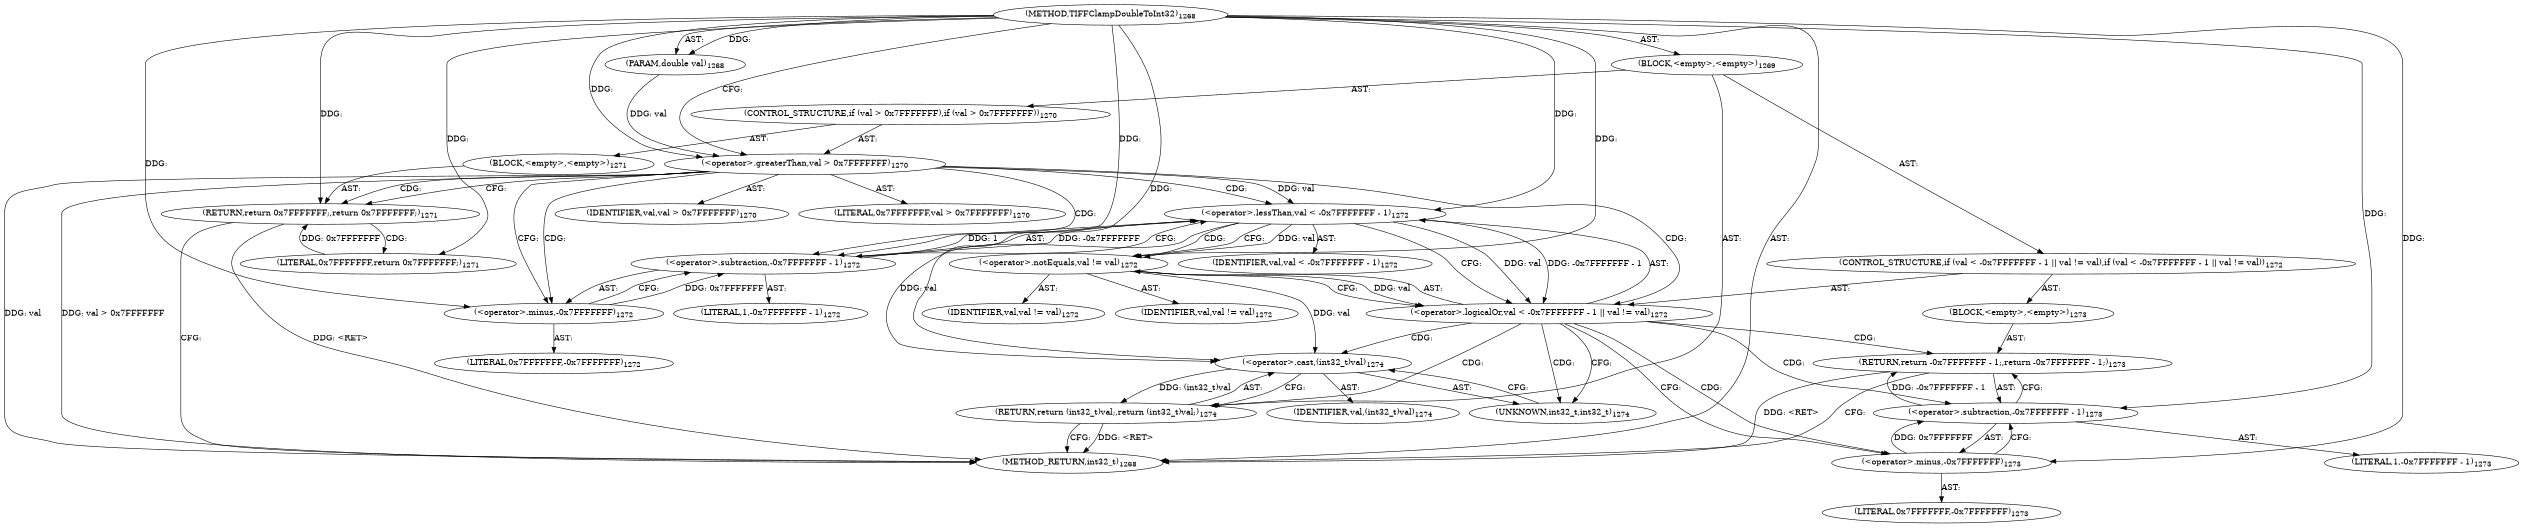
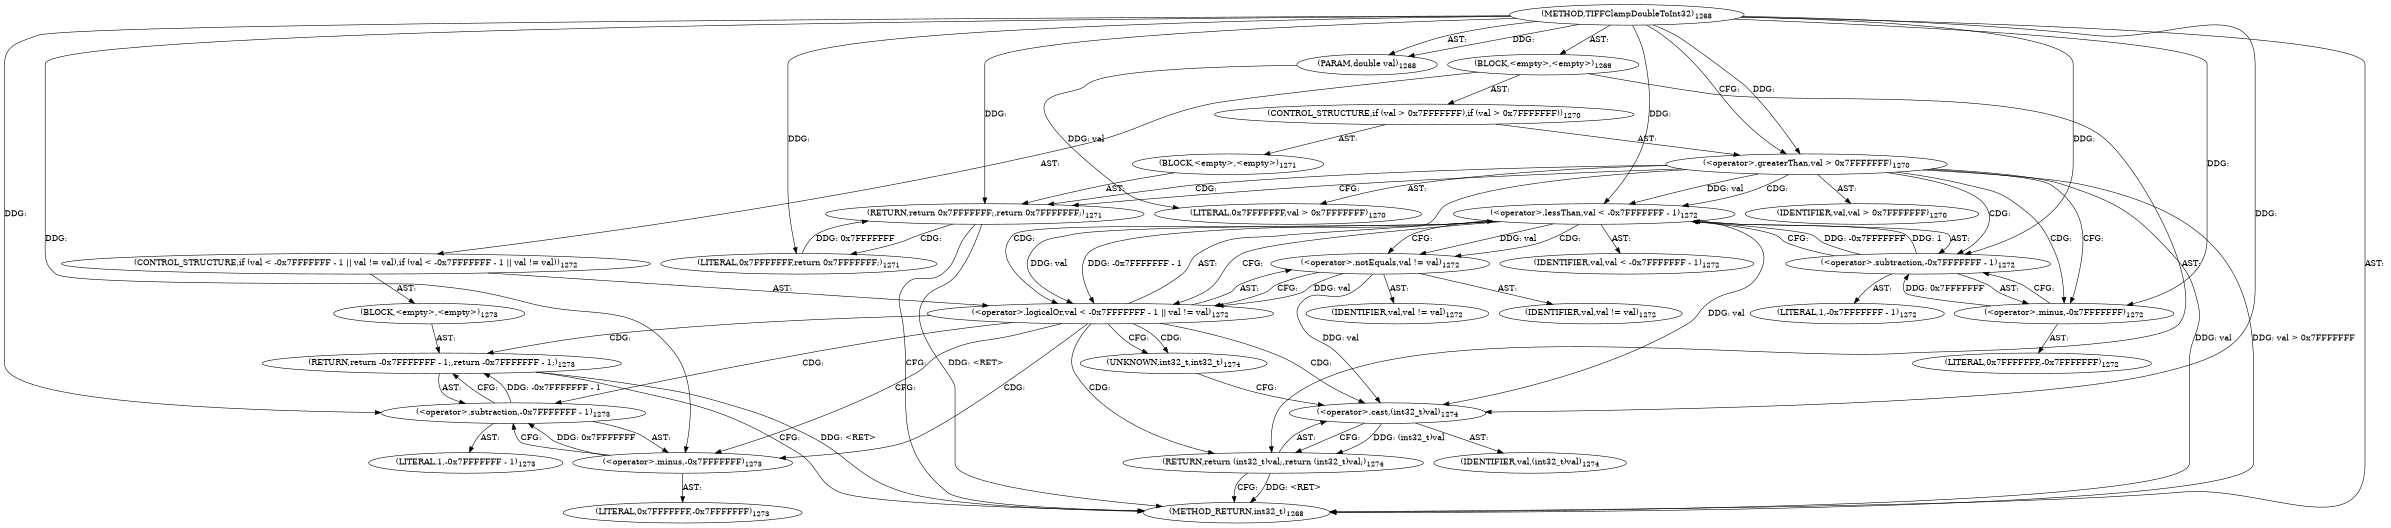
edge "(PARAM,double val)" -> "(<operator>.greaterThan,val > 0x7FFFFFFF)": now "(PARAM,double val)" -> "(LITERAL,0x7FFFFFFF,val > 0x7FFFFFFF)"
edge "(METHOD,TIFFClampDoubleToInt32)" -> "(<operator>.notEquals,val != val)": removed, label "DDG:"
edge "(<operator>.cast,(int32_t)val)" -> "(UNKNOWN,int32_t,int32_t)": removed, label "AST:"
